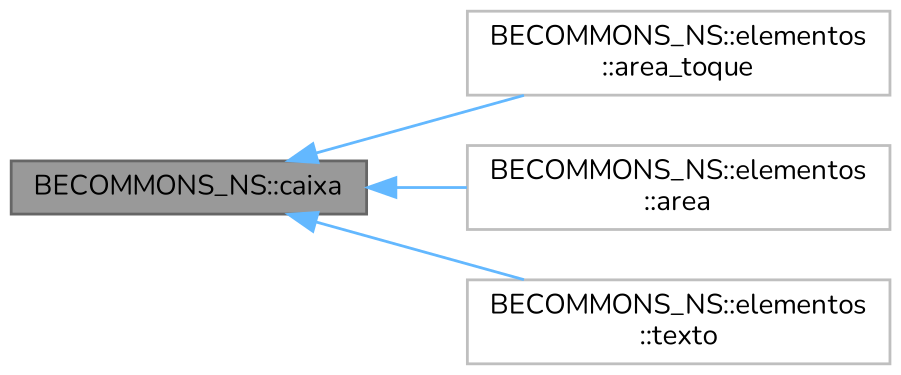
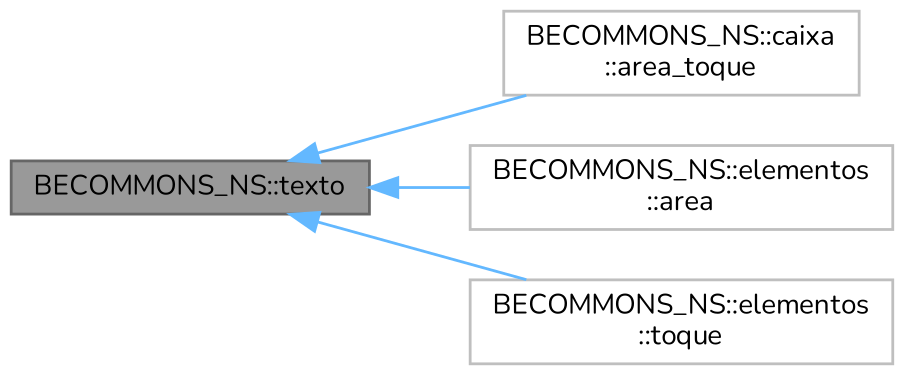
node "BECOMMONS_NS::elementos ::area_toque": label "BECOMMONS_NS::elementos ::area_toque" -> "BECOMMONS_NS::caixa ::area_toque"
node "BECOMMONS_NS::caixa": label "BECOMMONS_NS::caixa" -> "BECOMMONS_NS::texto"
node "BECOMMONS_NS::elementos ::texto": label "BECOMMONS_NS::elementos ::texto" -> "BECOMMONS_NS::elementos ::toque"
